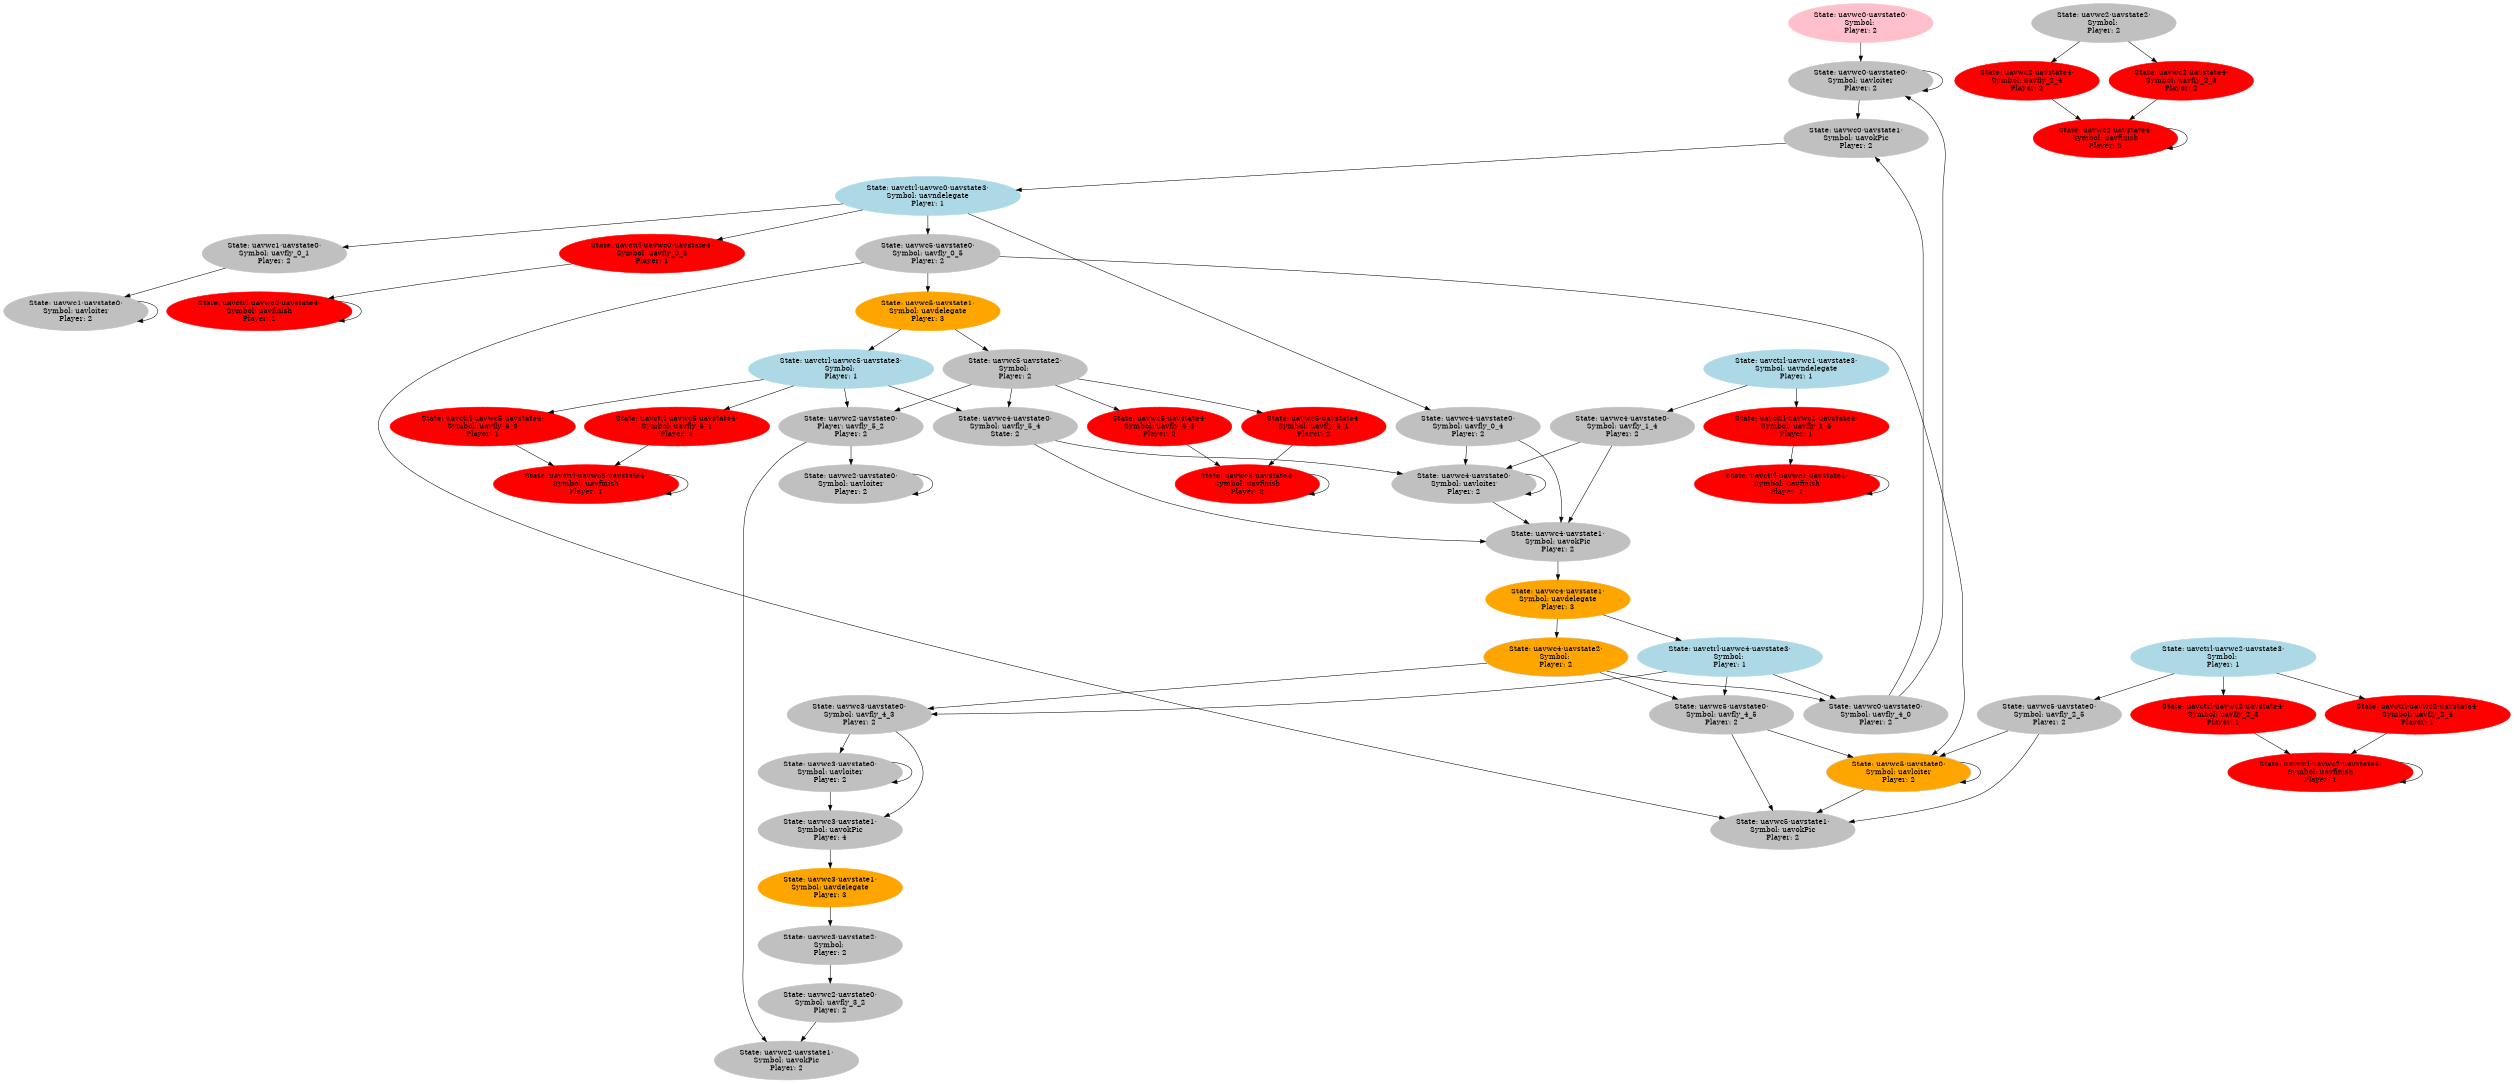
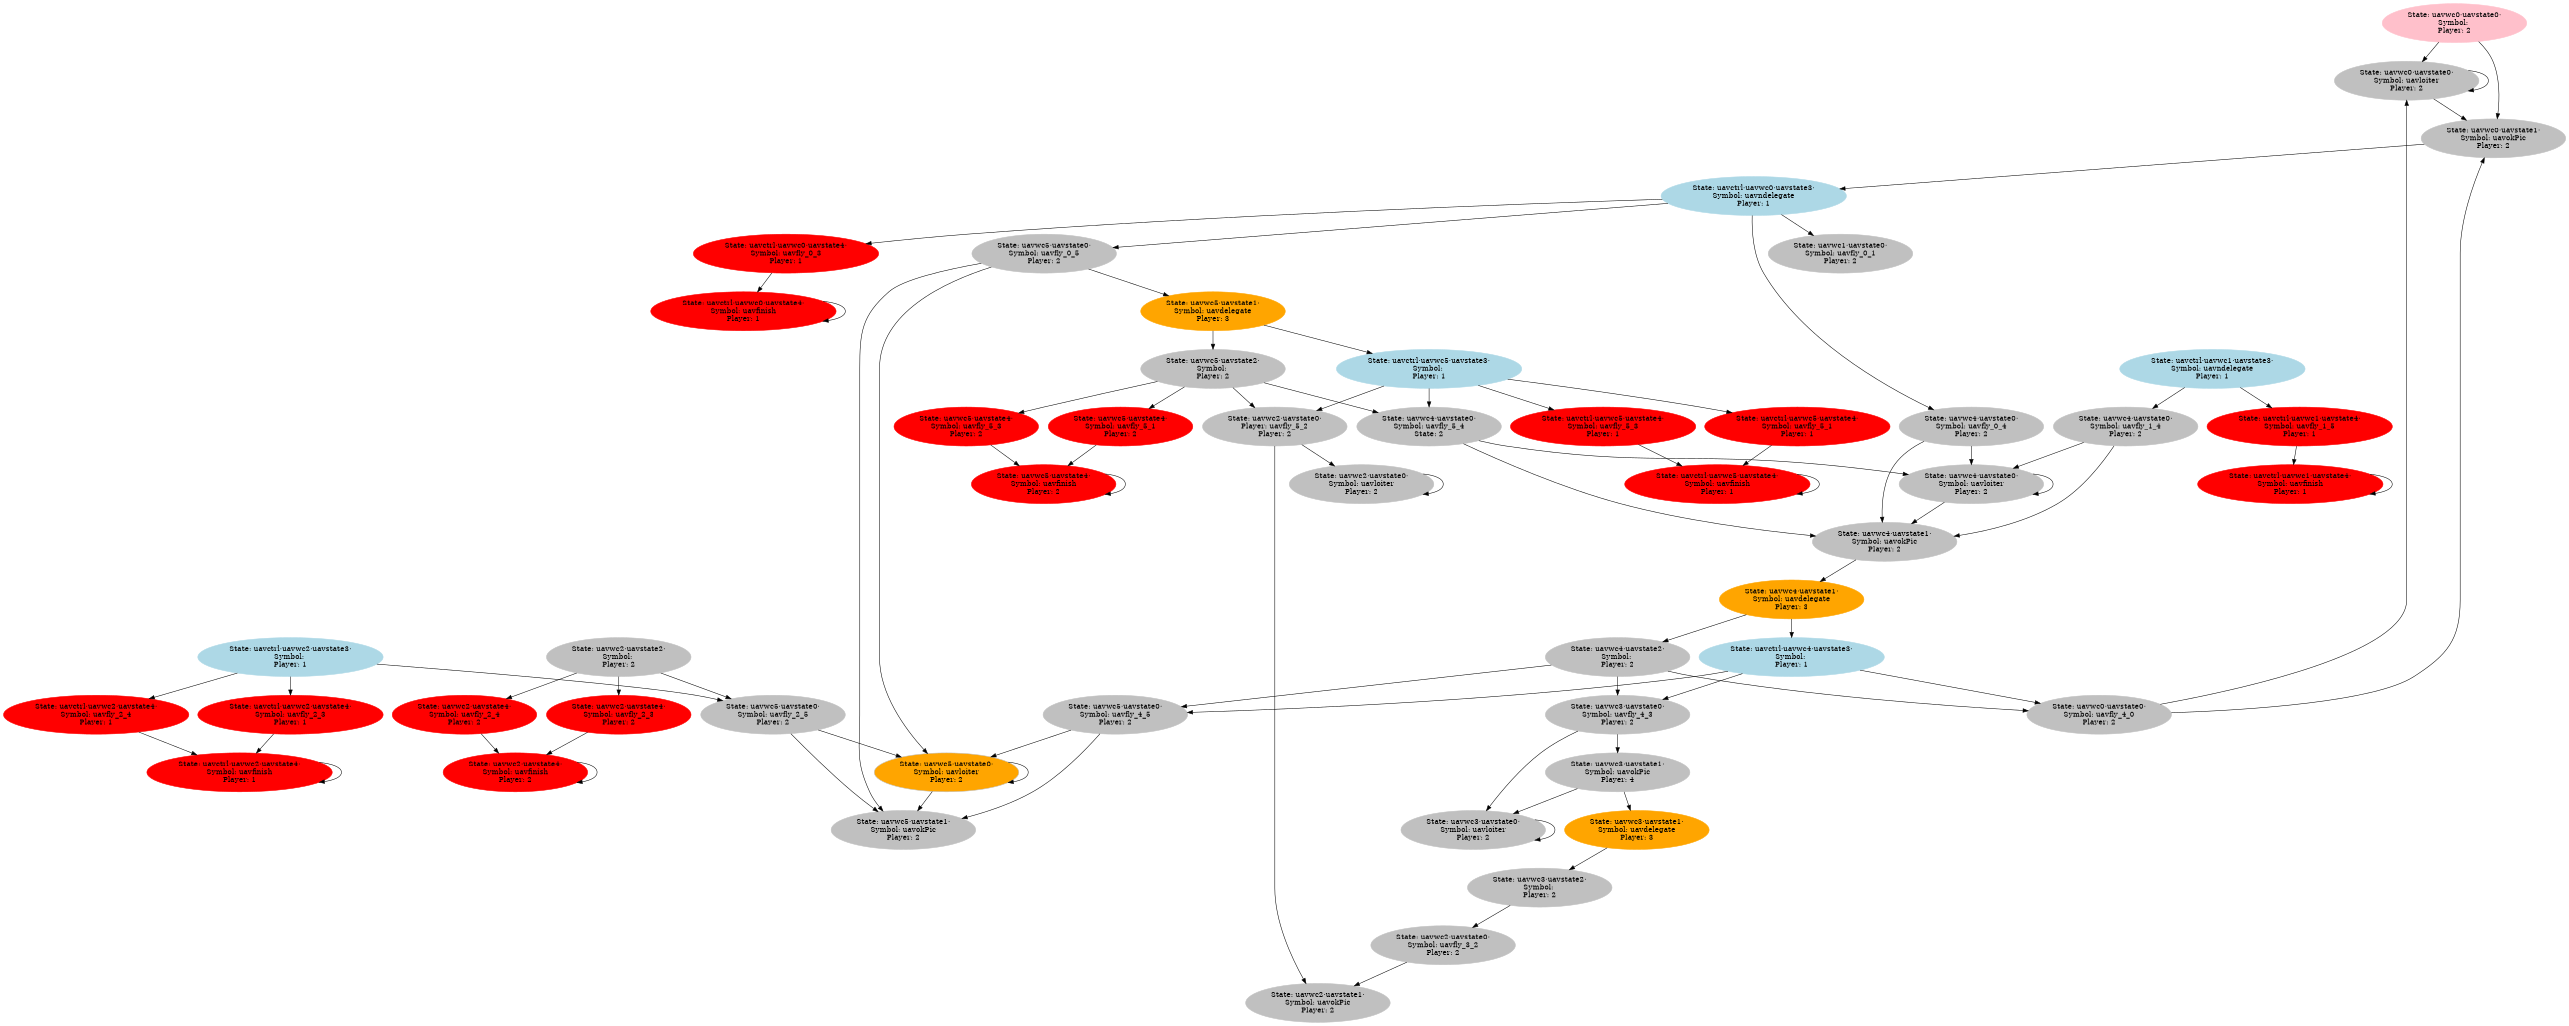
edge "State: uavwc0·uavstate0· Symbol: Player: 2" -> "State: uavwc0·uavstate1· Symbol: uavokPic Player: 2": added
node "State: uavwc1·uavstate0· Symbol: uavloiter Player: 2": removed
node "State: uavwc4·uavstate2· Symbol: Player: 2": fillcolor orange -> grey
edge "State: uavwc2·uavstate2· Symbol: Player: 2" -> "State: uavwc5·uavstate0· Symbol: uavfly_2_5 Player: 2": added
edge "State: uavwc3·uavstate0· Symbol: uavloiter Player: 2" -> "State: uavwc3·uavstate1· Symbol: uavokPic Player: 4": reversed
